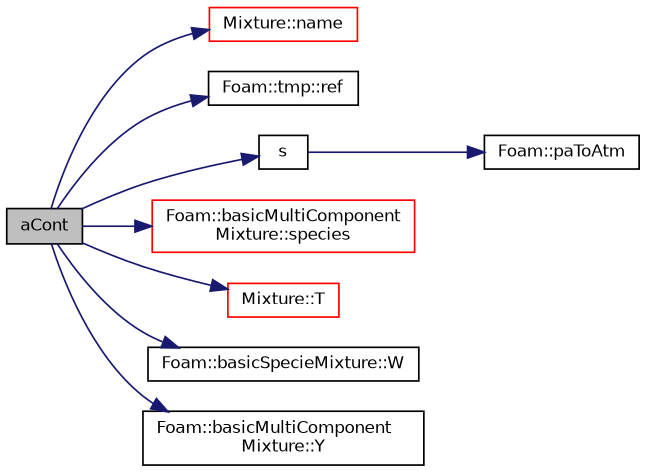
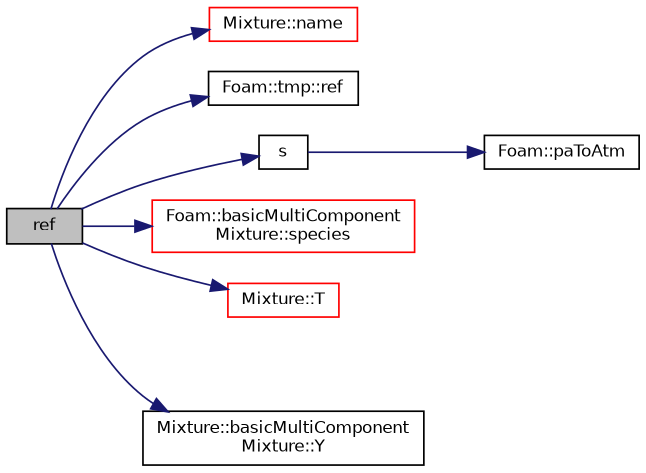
node "aCont": label "aCont" -> "ref"
node "Foam::basicSpecieMixture::W": removed
node "Foam::basicMultiComponent Mixture::Y": label "Foam::basicMultiComponent Mixture::Y" -> "Mixture::basicMultiComponent Mixture::Y"
